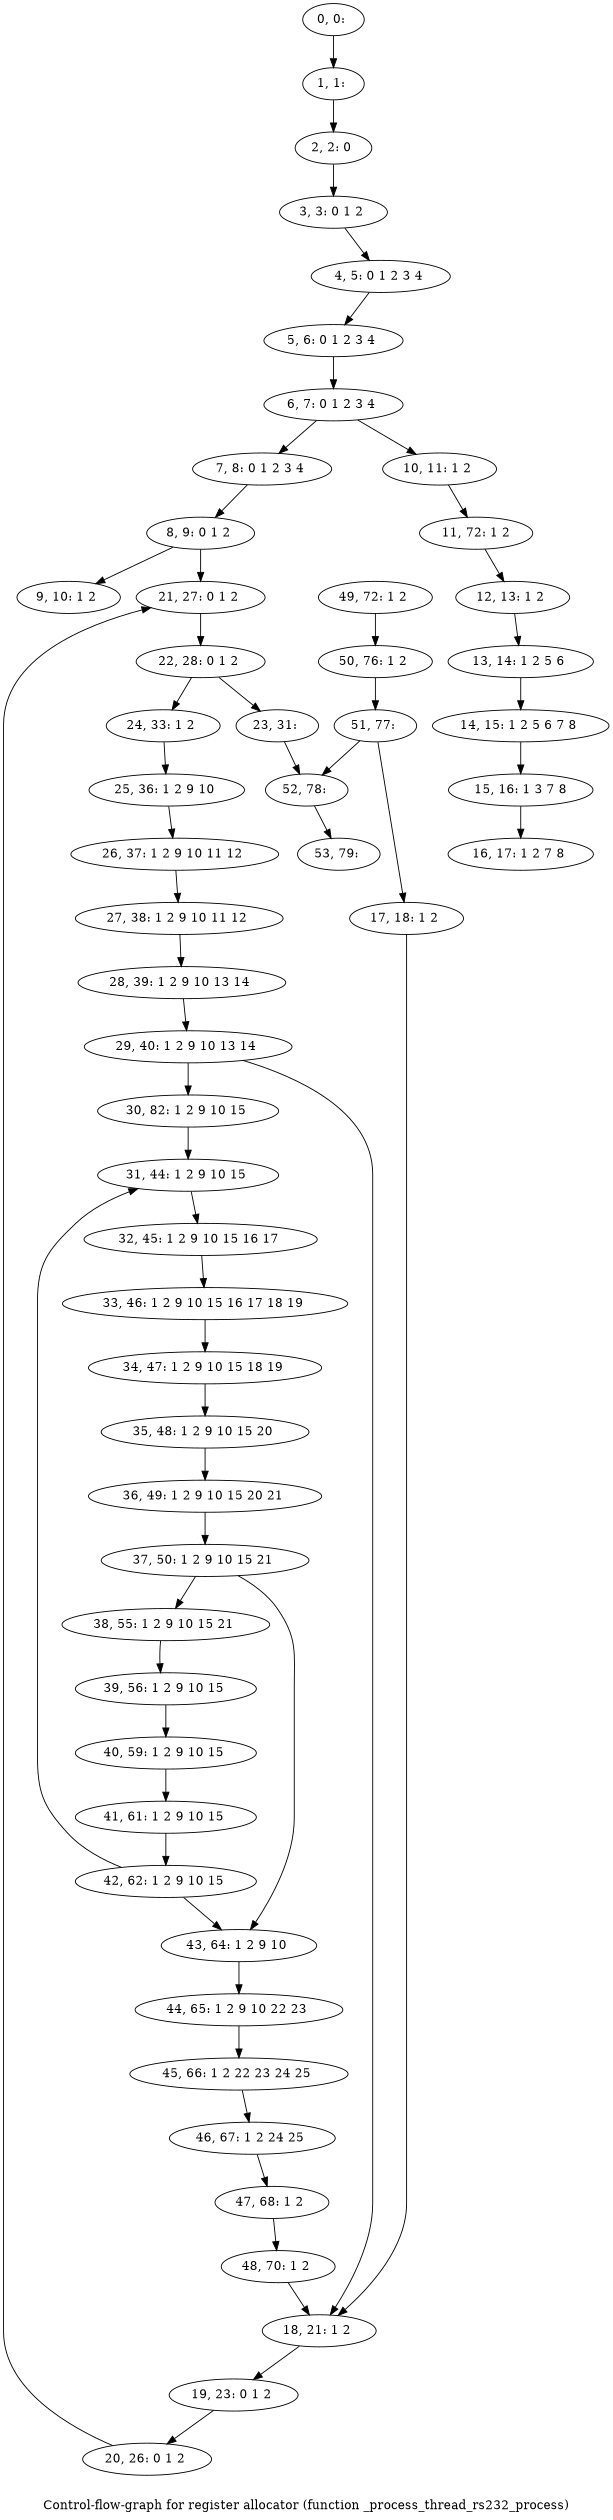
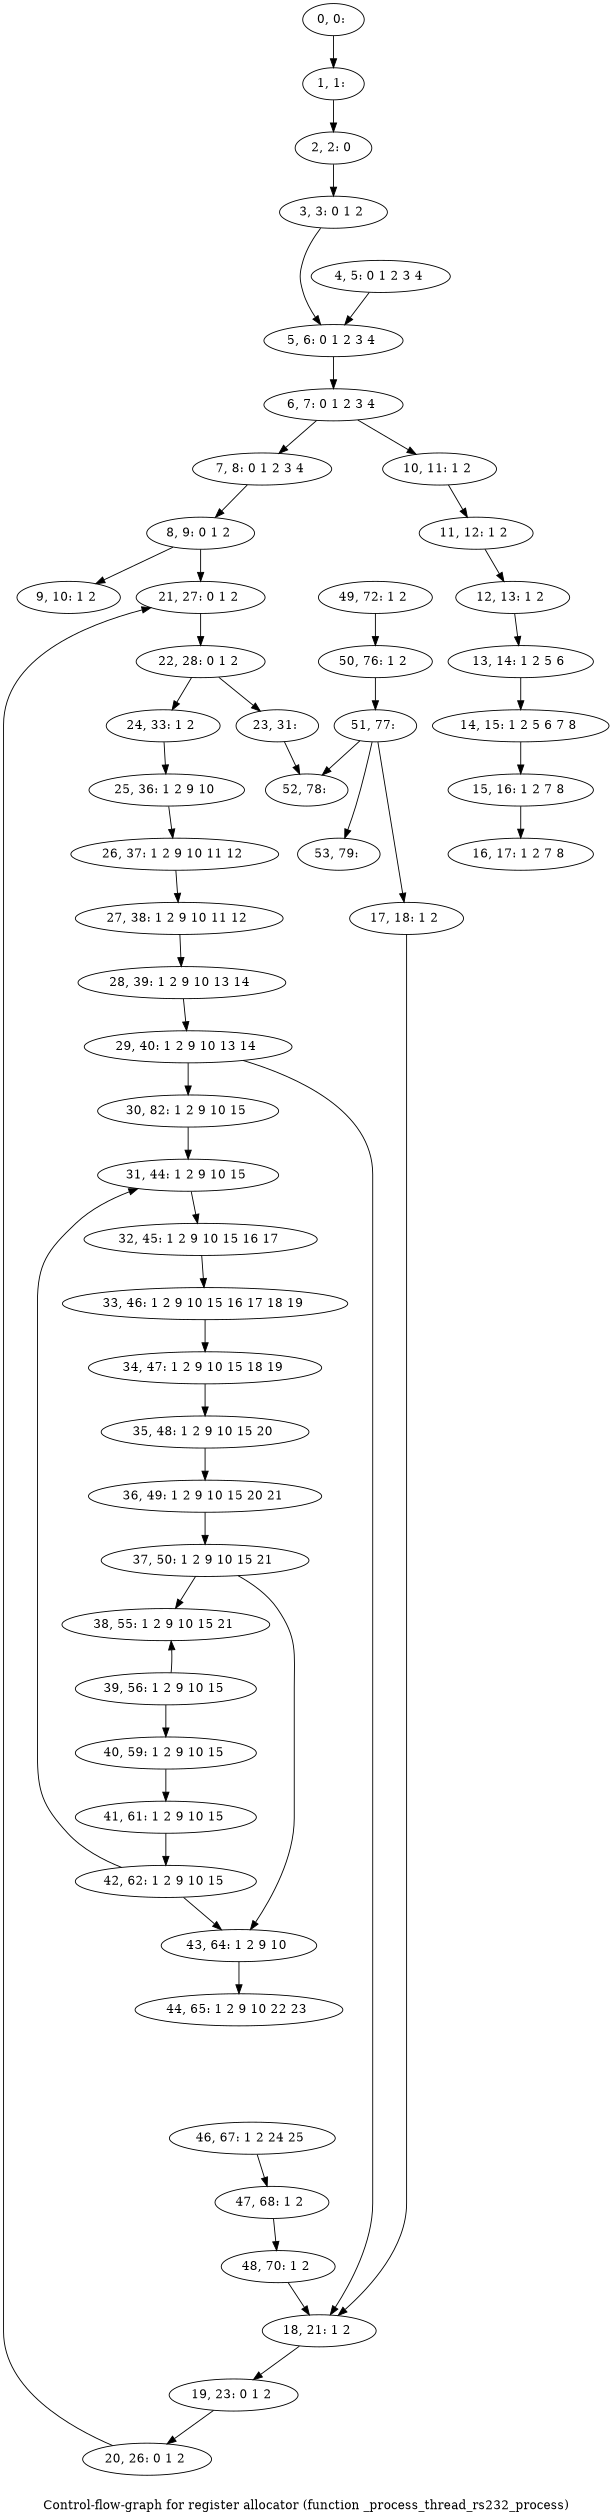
edge "3, 3: 0 1 2" -> "4, 5: 0 1 2 3 4": now "3, 3: 0 1 2" -> "5, 6: 0 1 2 3 4"
node "11, 72: 1 2": label "11, 72: 1 2" -> "11, 12: 1 2"
node "15, 16: 1 3 7 8": label "15, 16: 1 3 7 8" -> "15, 16: 1 2 7 8"
edge "52, 78:" -> "53, 79:": now "51, 77:" -> "53, 79:"
edge "38, 55: 1 2 9 10 15 21" -> "39, 56: 1 2 9 10 15": reversed
node "45, 66: 1 2 22 23 24 25": removed
